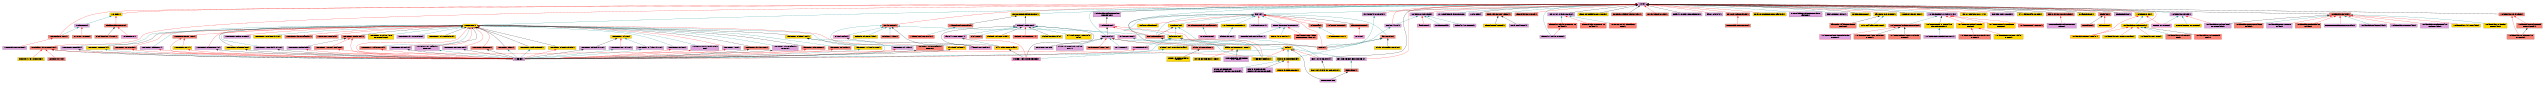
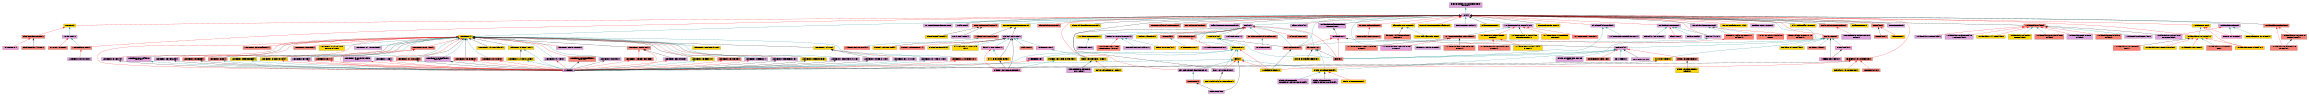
edge "ExternalObjectAndActorDependency Gatherer.h" -> "World.h": reversed
node "BaseIteratePackagesCommandlet.h": removed
edge "MovieSceneCameraShakeSystem.h" -> "MovieSceneEntitySystemLinker SharedExtension.h": now "MovieSceneCameraShakeSystem.h" -> "PhysicsCollisionHandler.h"
node "Texture.h": label "Texture.h" -> "IAnimationDataController.h"
edge "ActorFactoryVolume.h" -> "ActorFactory.h": added
node "ActorFactoryPawn.h": fillcolor gold -> salmon
